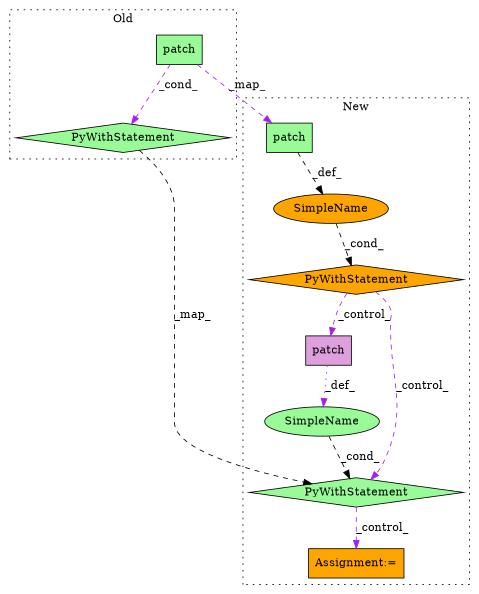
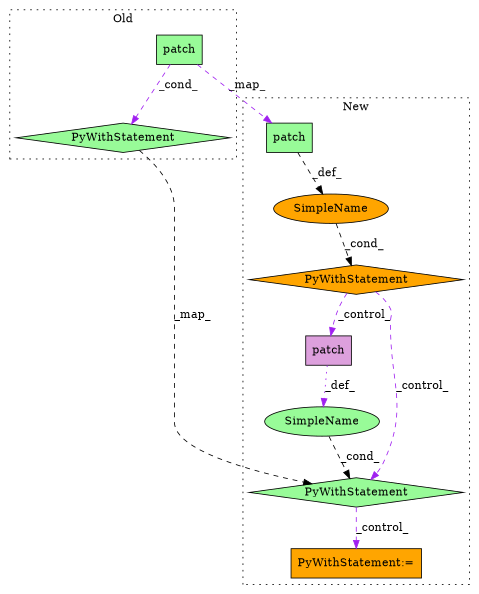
node "Assignment:=": label "Assignment:=" -> "PyWithStatement:="
